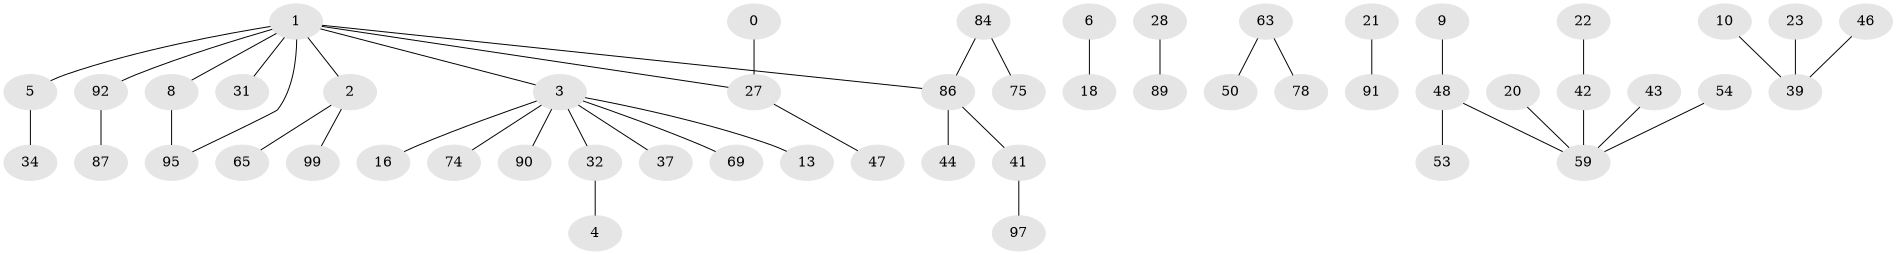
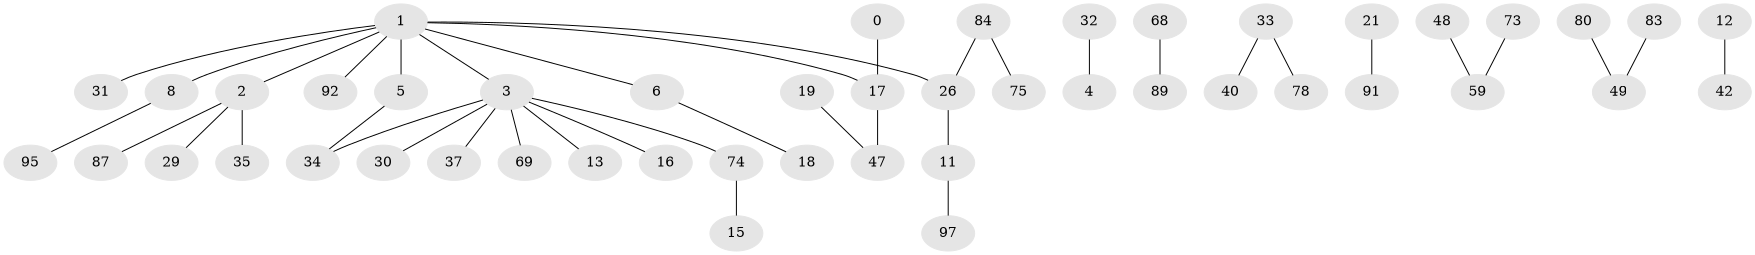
node "28": label "28" -> "68"
node "63": label "63" -> "33"
node "9": removed
node "22": label "22" -> "12"
node "10": label "10" -> "80"
node "23": label "23" -> "83"
node "46": removed
node "27": label "27" -> "17"
node "19": added
node "86": label "86" -> "26"
node "50": label "50" -> "40"
node "20": removed
node "43": label "43" -> "73"
node "54": removed
node "39": label "39" -> "49"
edge "1" -- "95": now "1" -- "6"
edge "92" -- "87": now "2" -- "87"
edge "3" -- "32": now "3" -- "34"
edge "42" -- "59": removed
node "65": label "65" -> "35"
node "99": label "99" -> "29"
node "90": label "90" -> "30"
node "44": removed
node "41": label "41" -> "11"
node "53": removed
node "15": added
